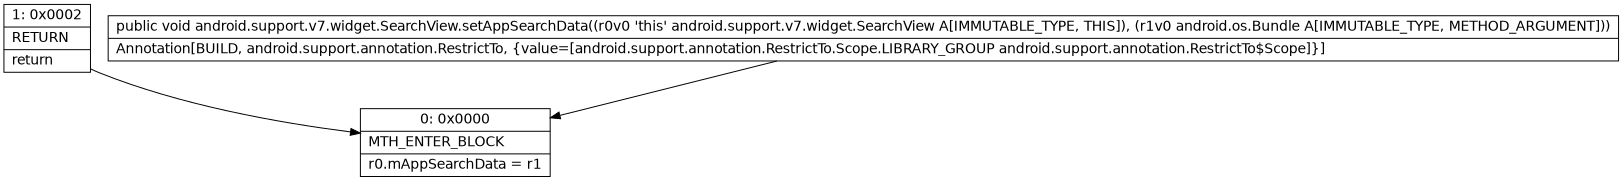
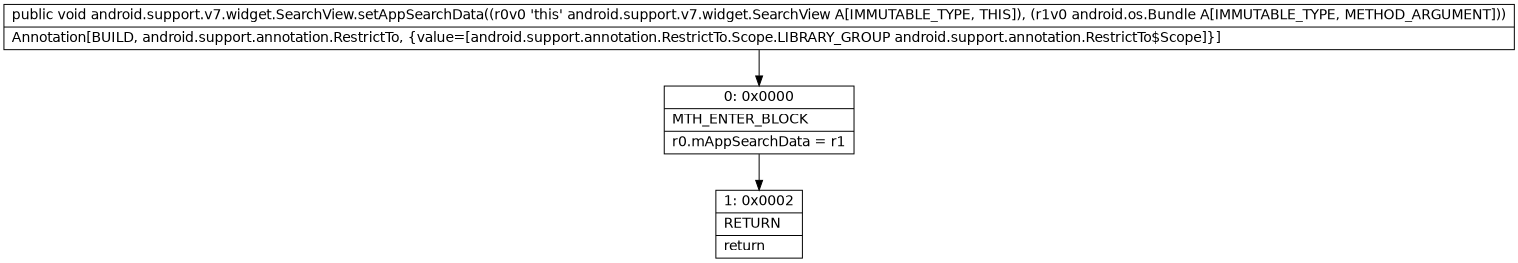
edge "1: 0x0002" -> "0: 0x0000": reversed
